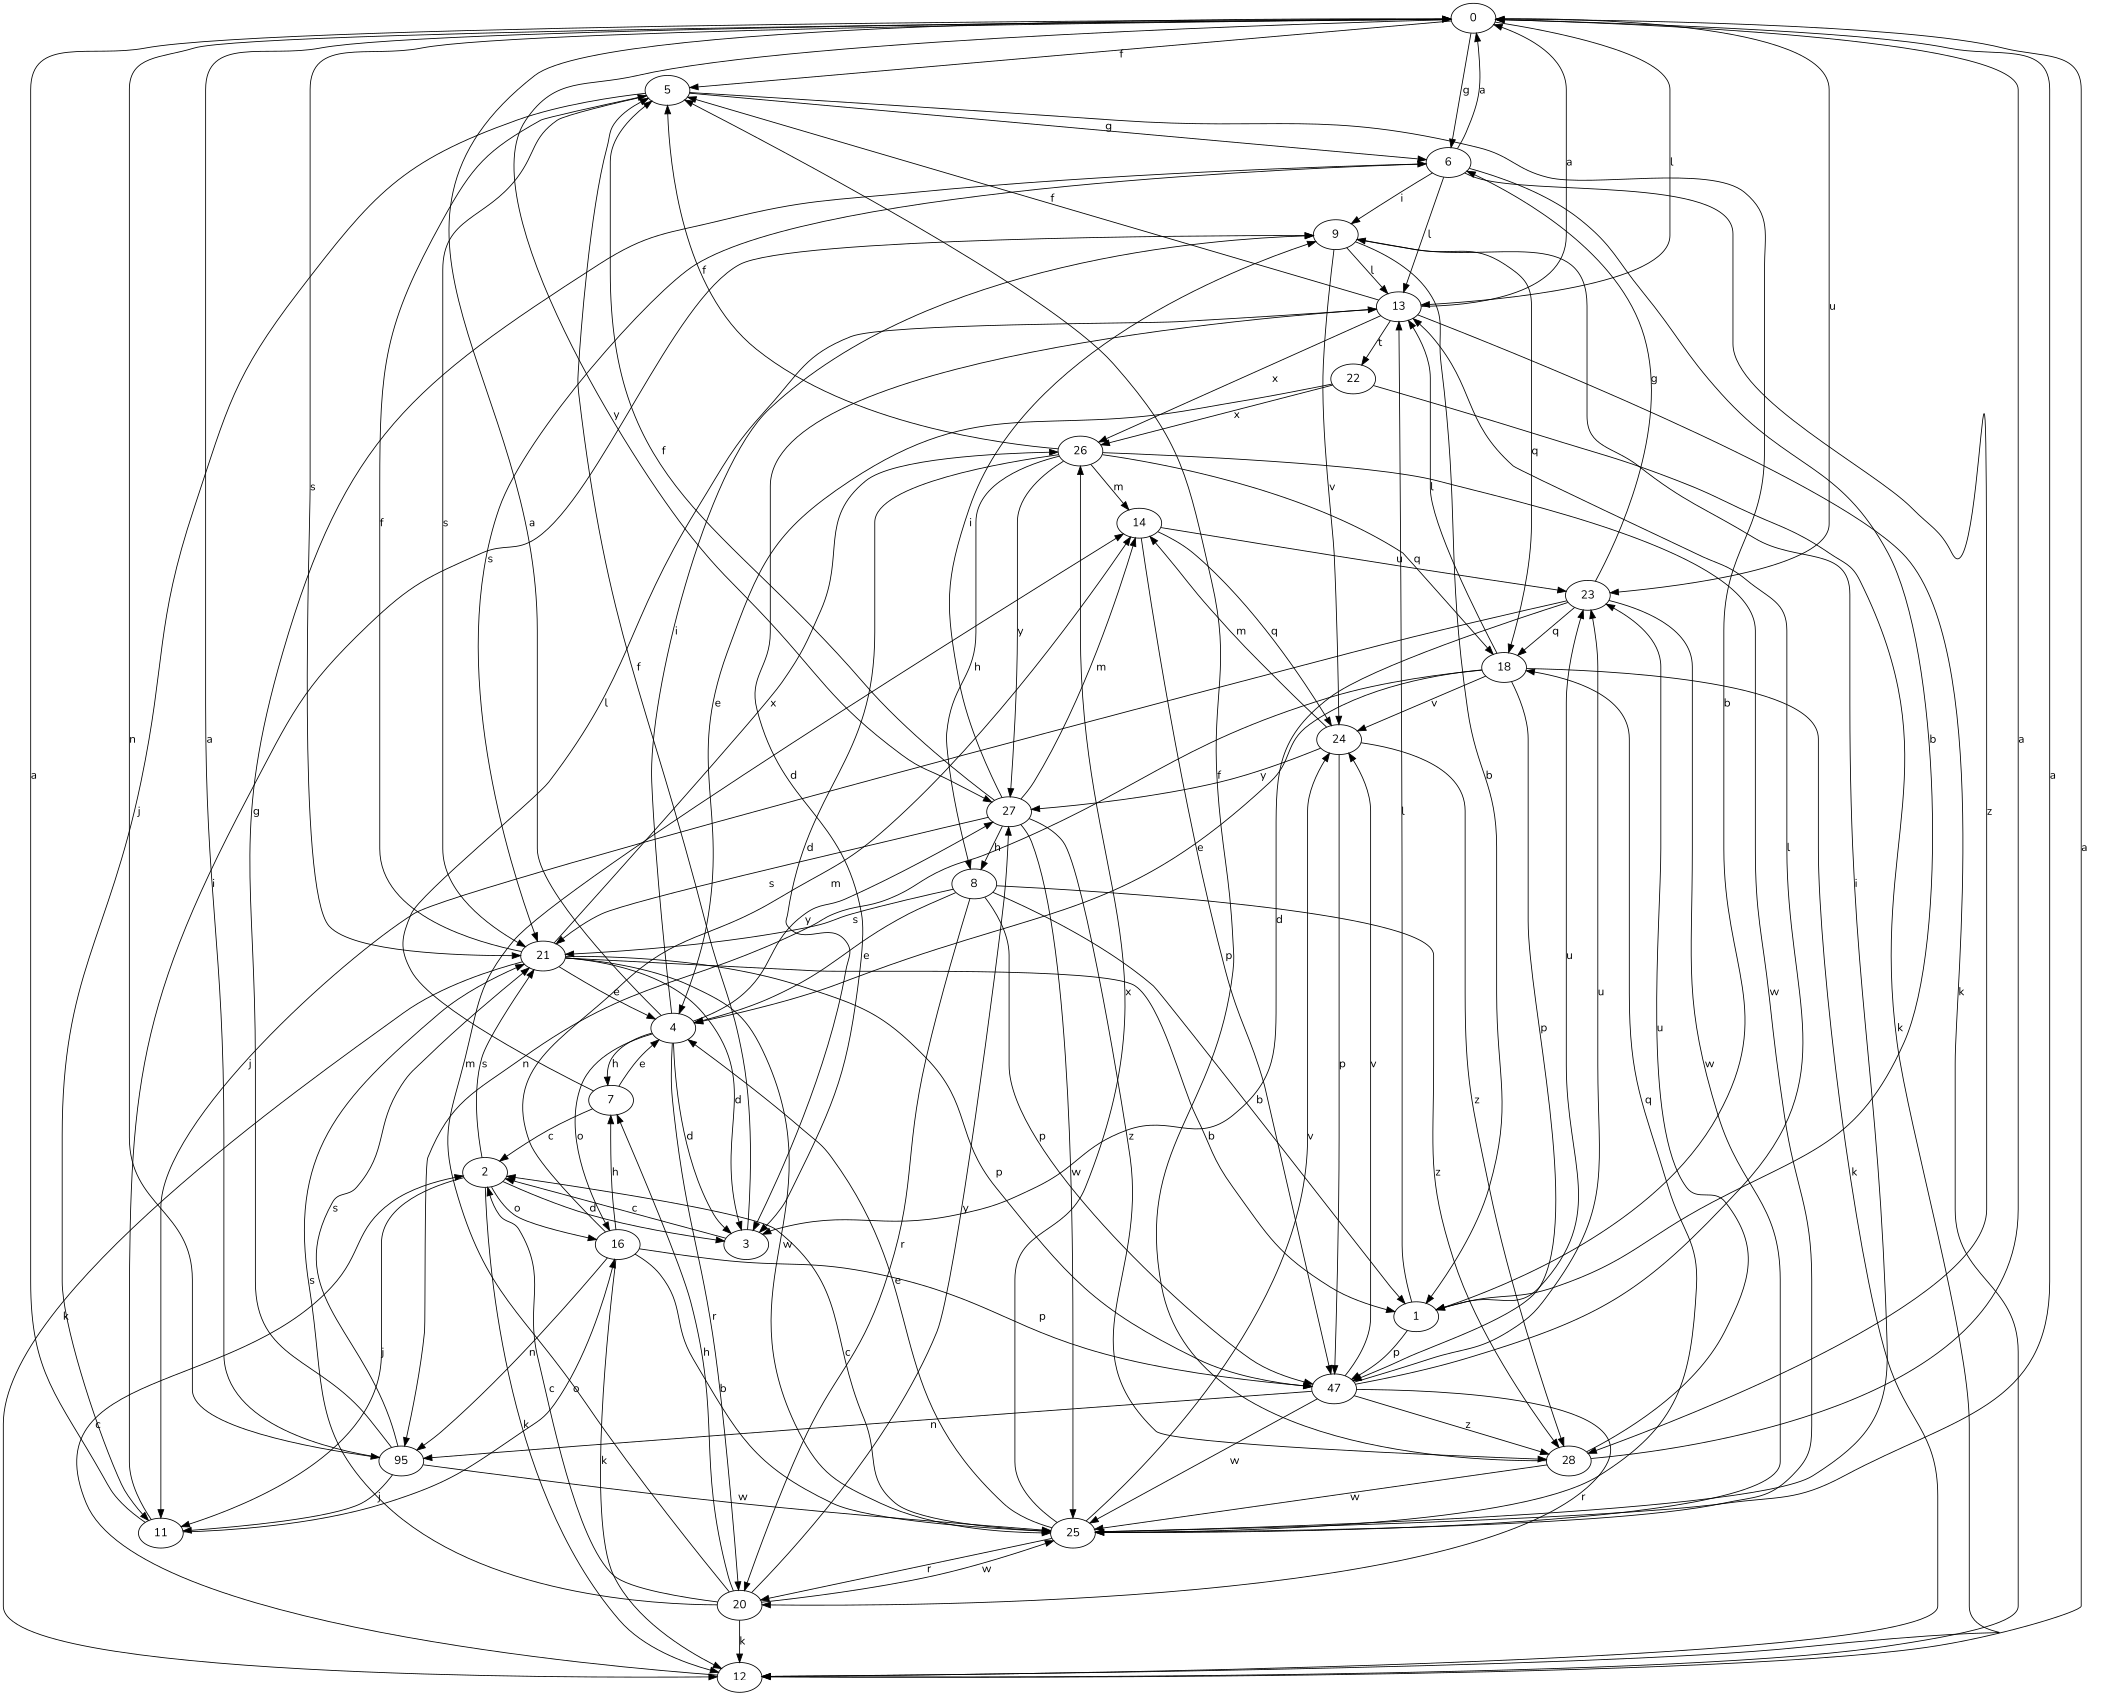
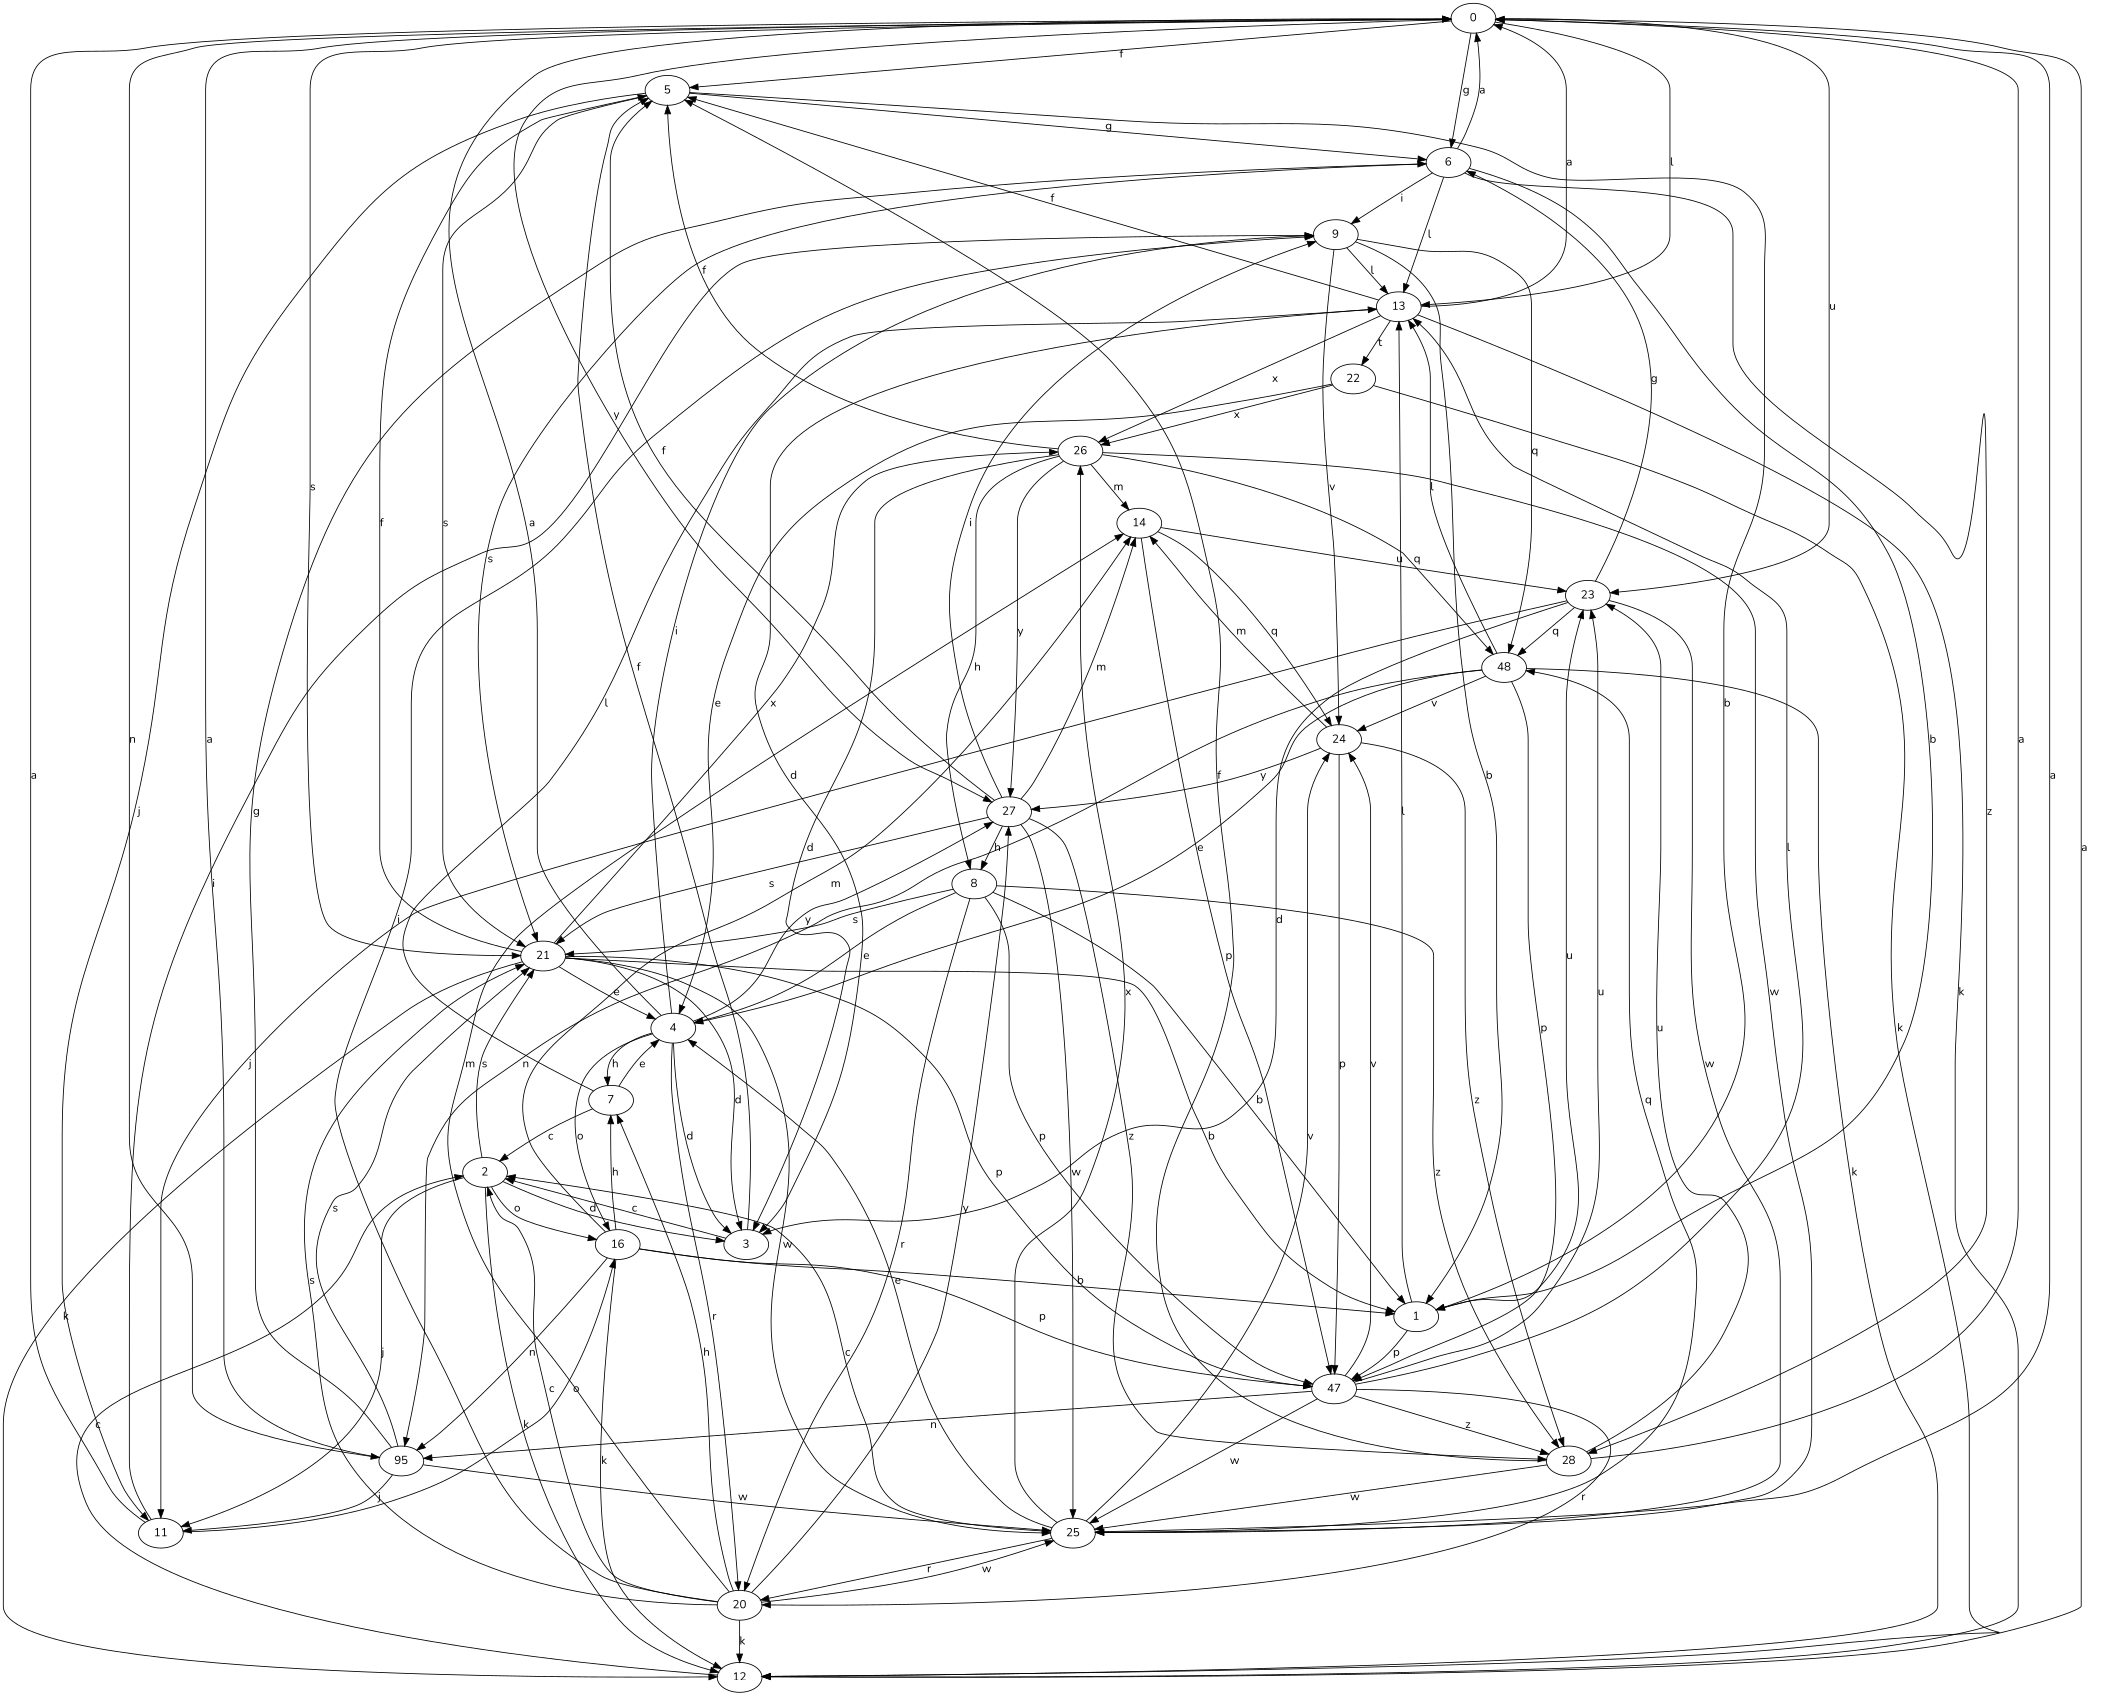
node "18": label "18" -> "48"
edge "25" -> "9": now "20" -> "9"
edge "16" -> "25": now "16" -> "1"
